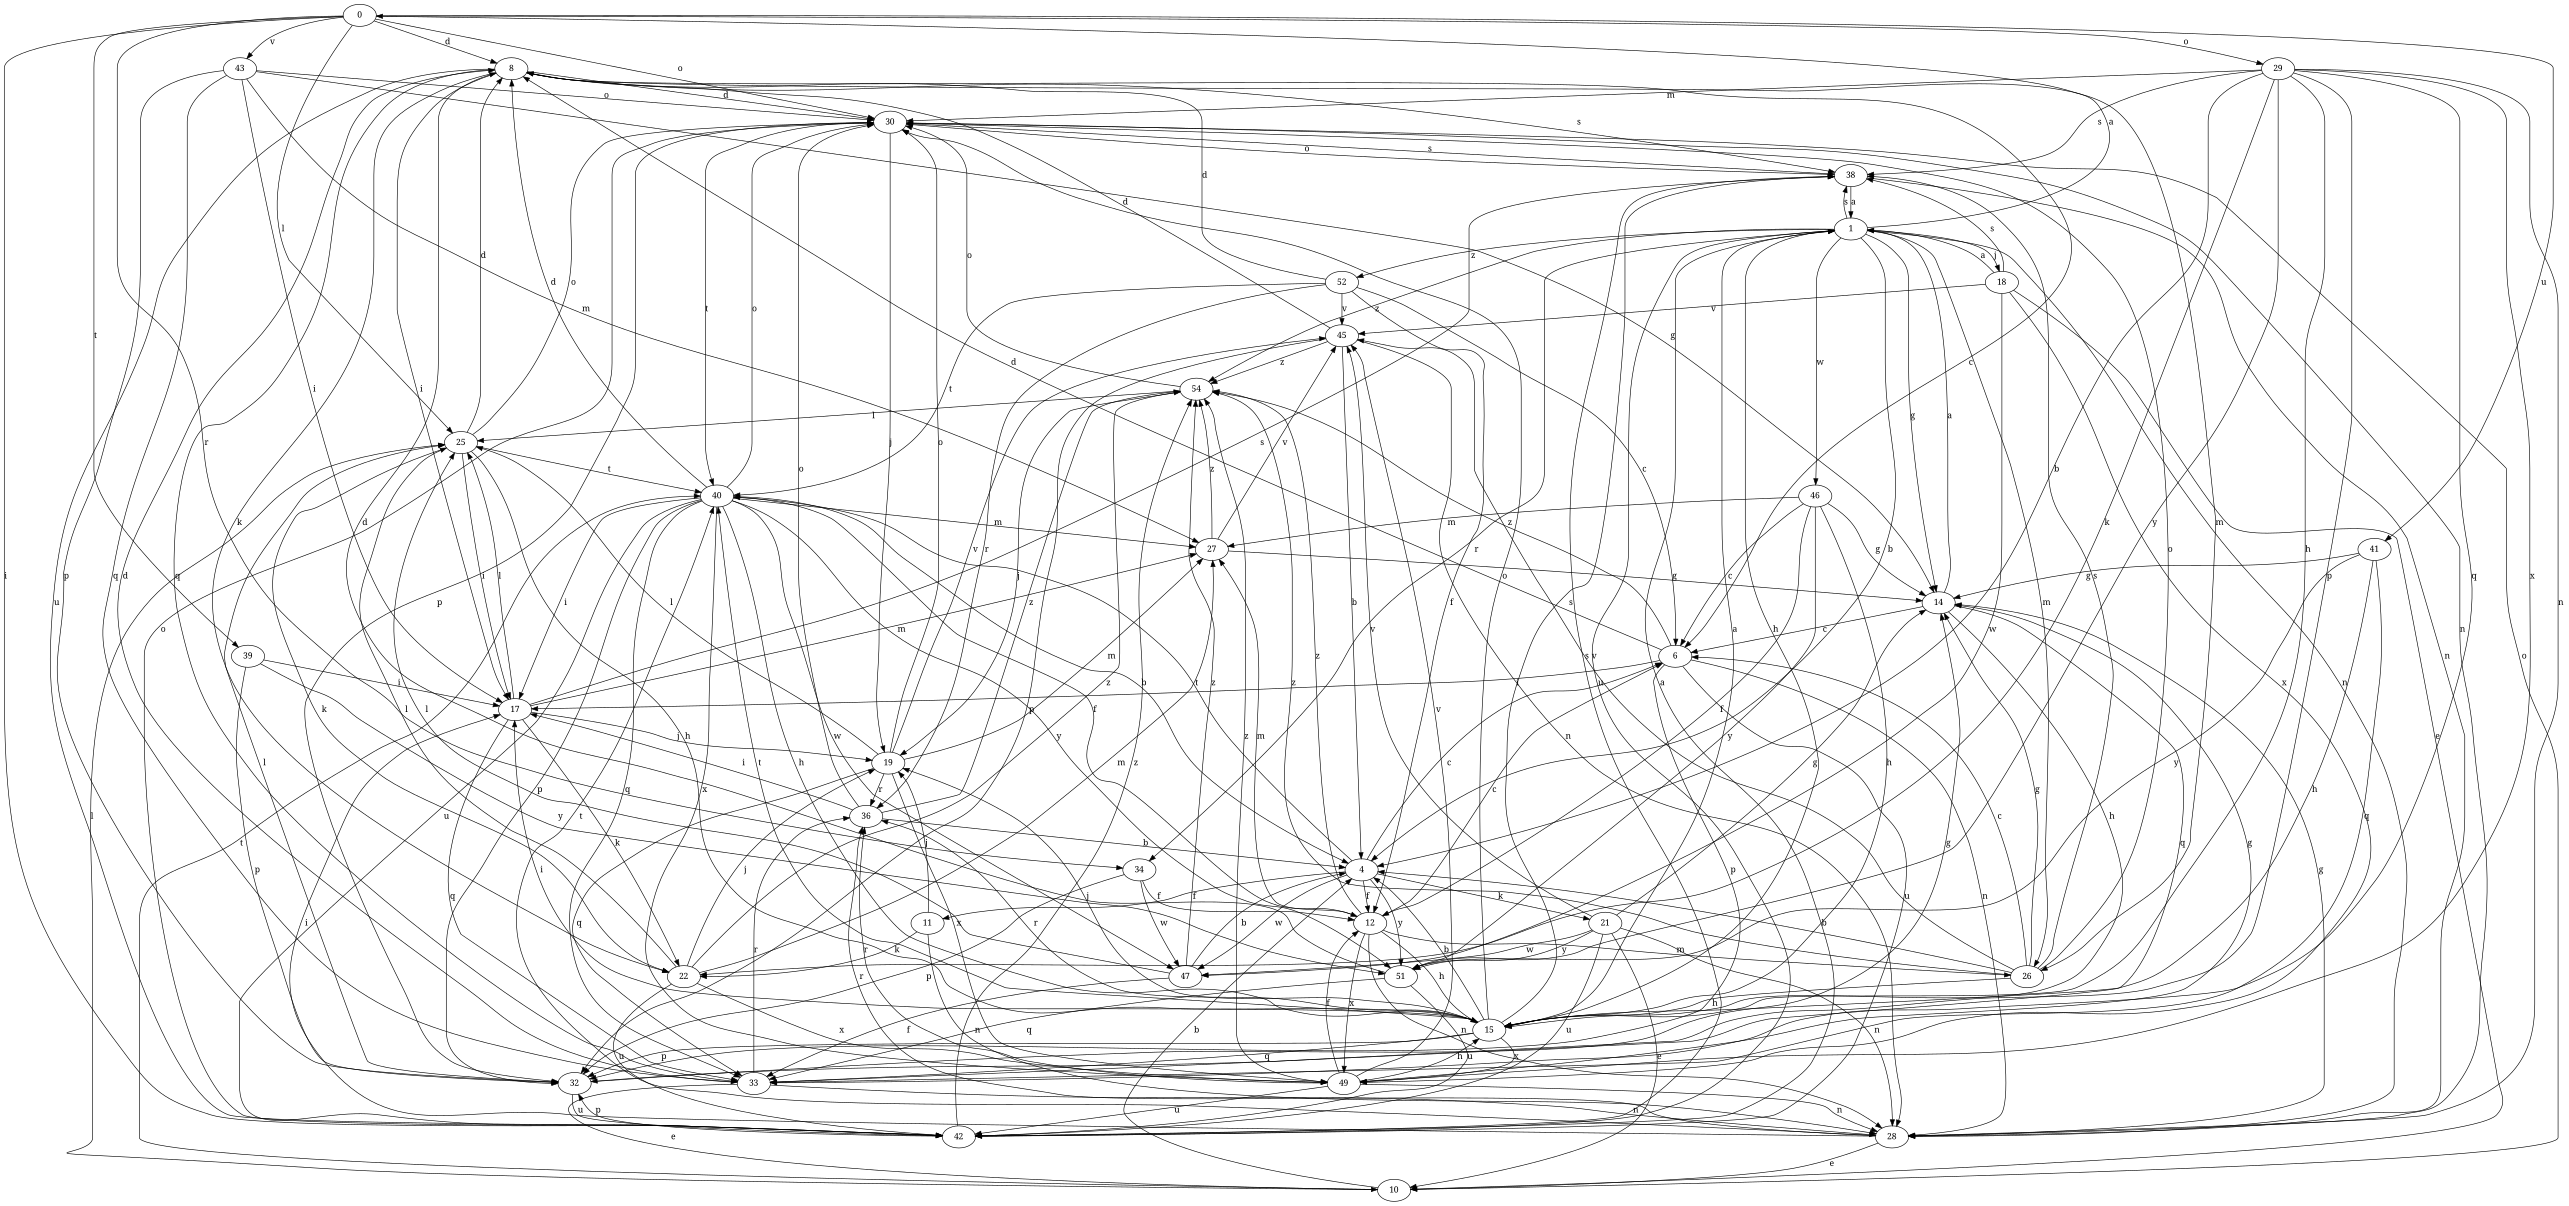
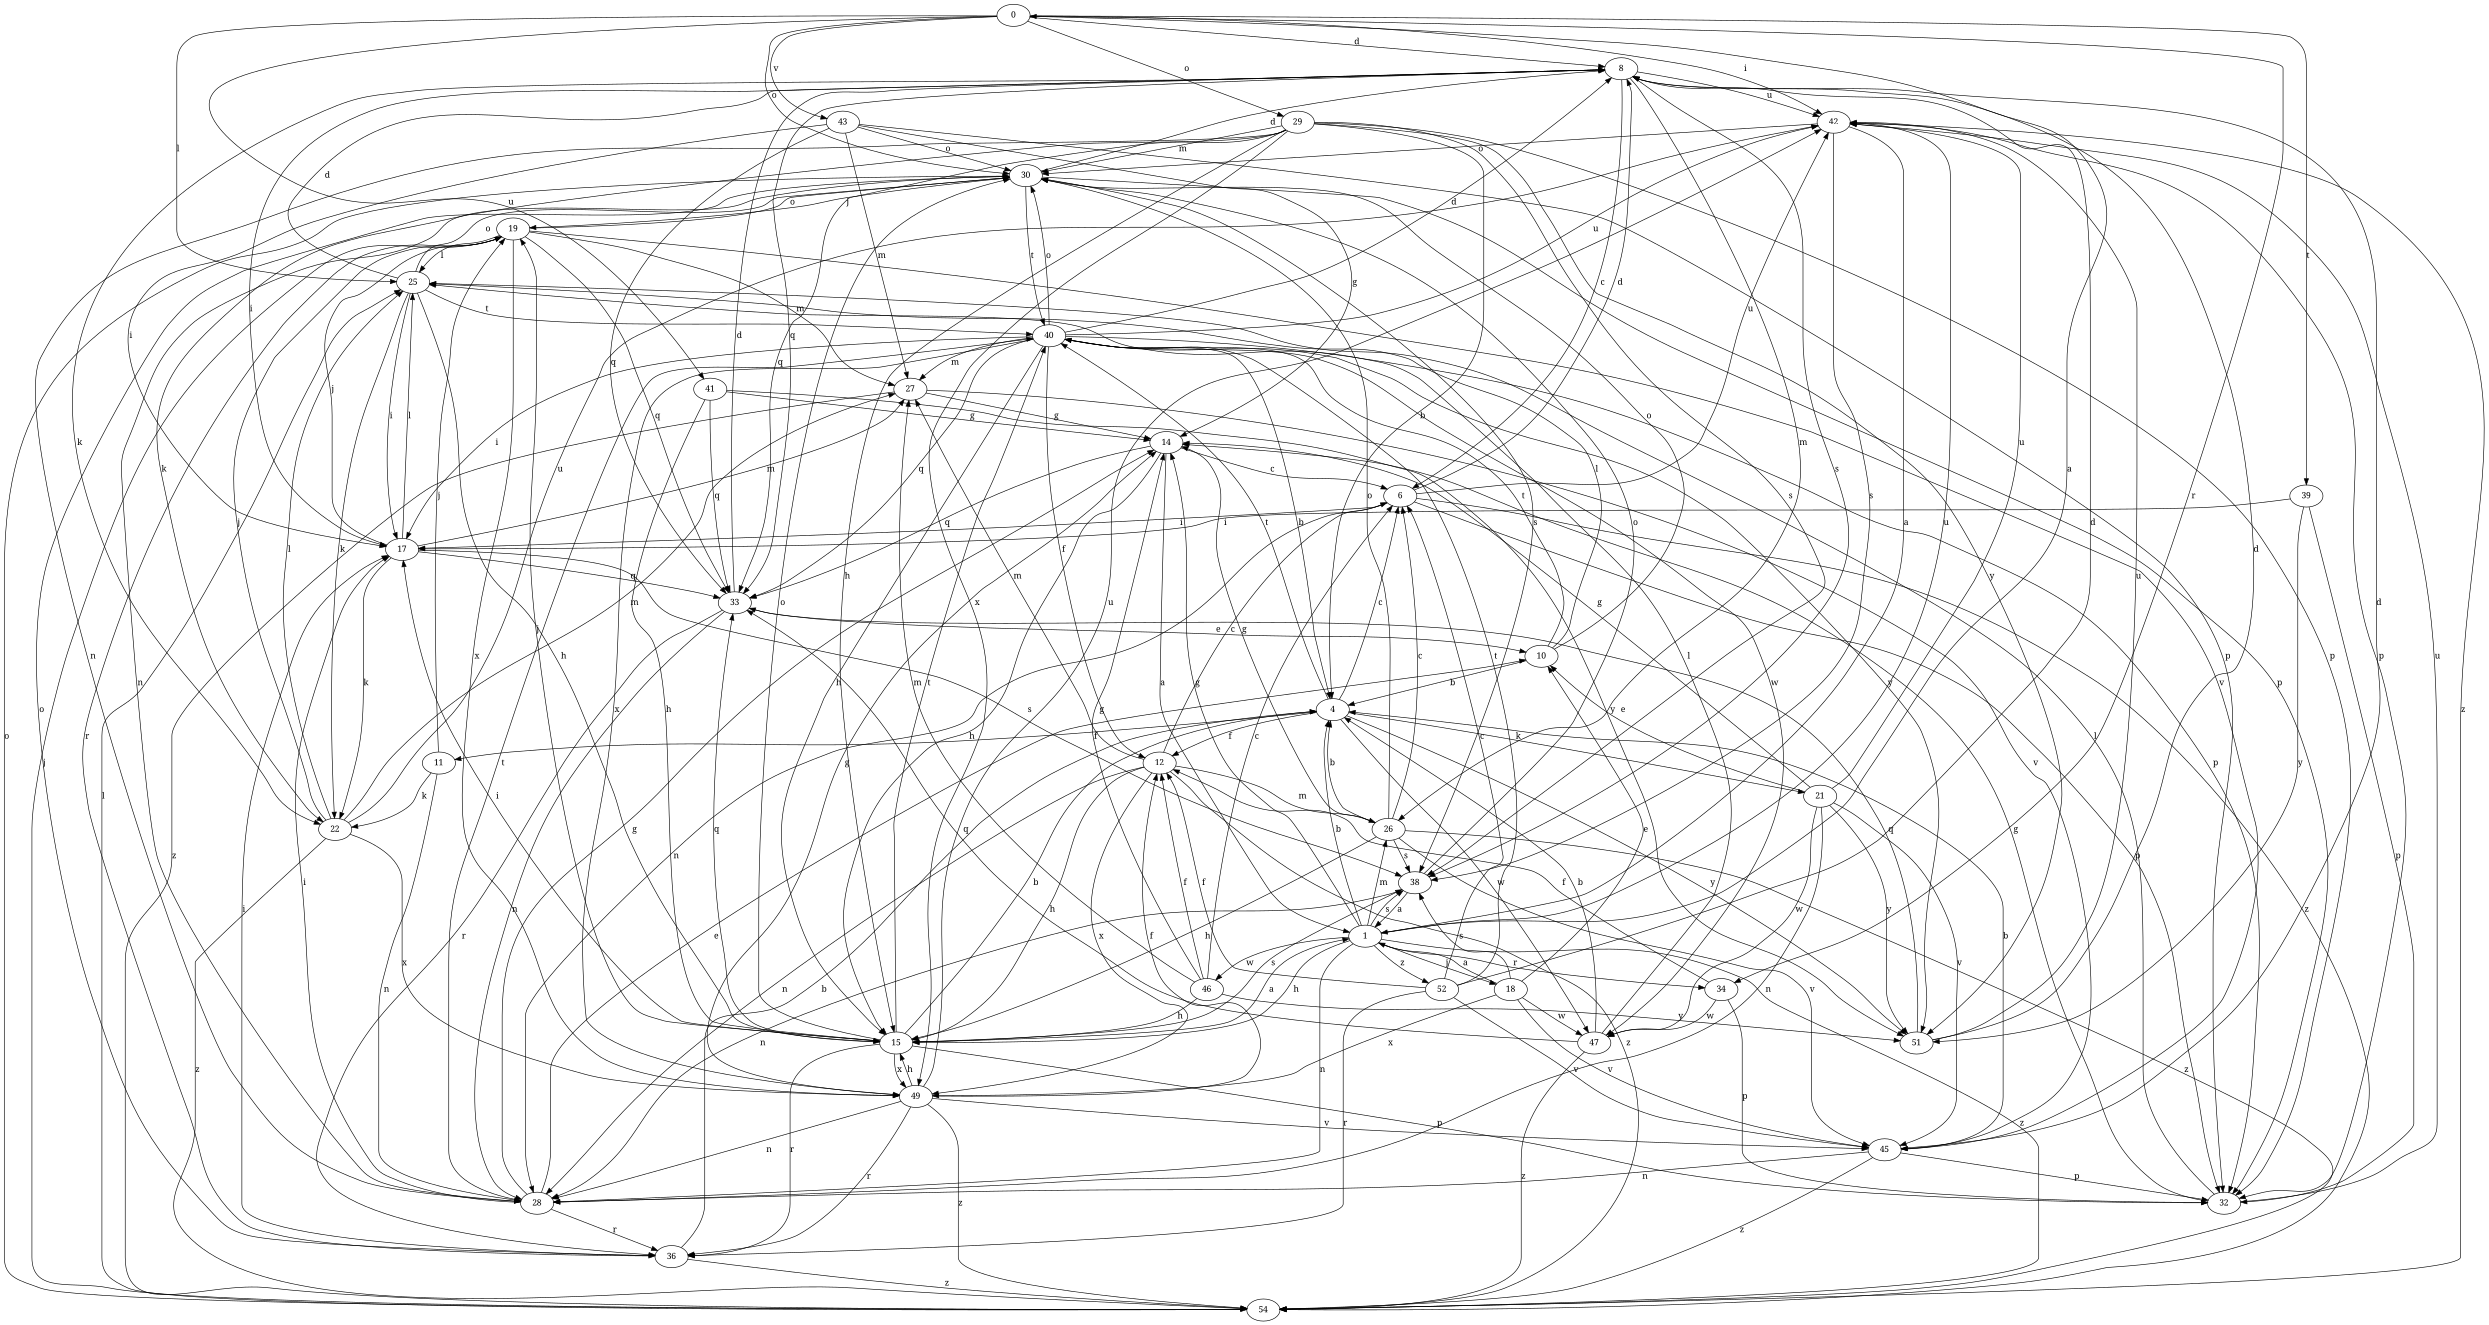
edge "8" -> "30": reversed
edge "47" -> "33": label "f" -> "q"
